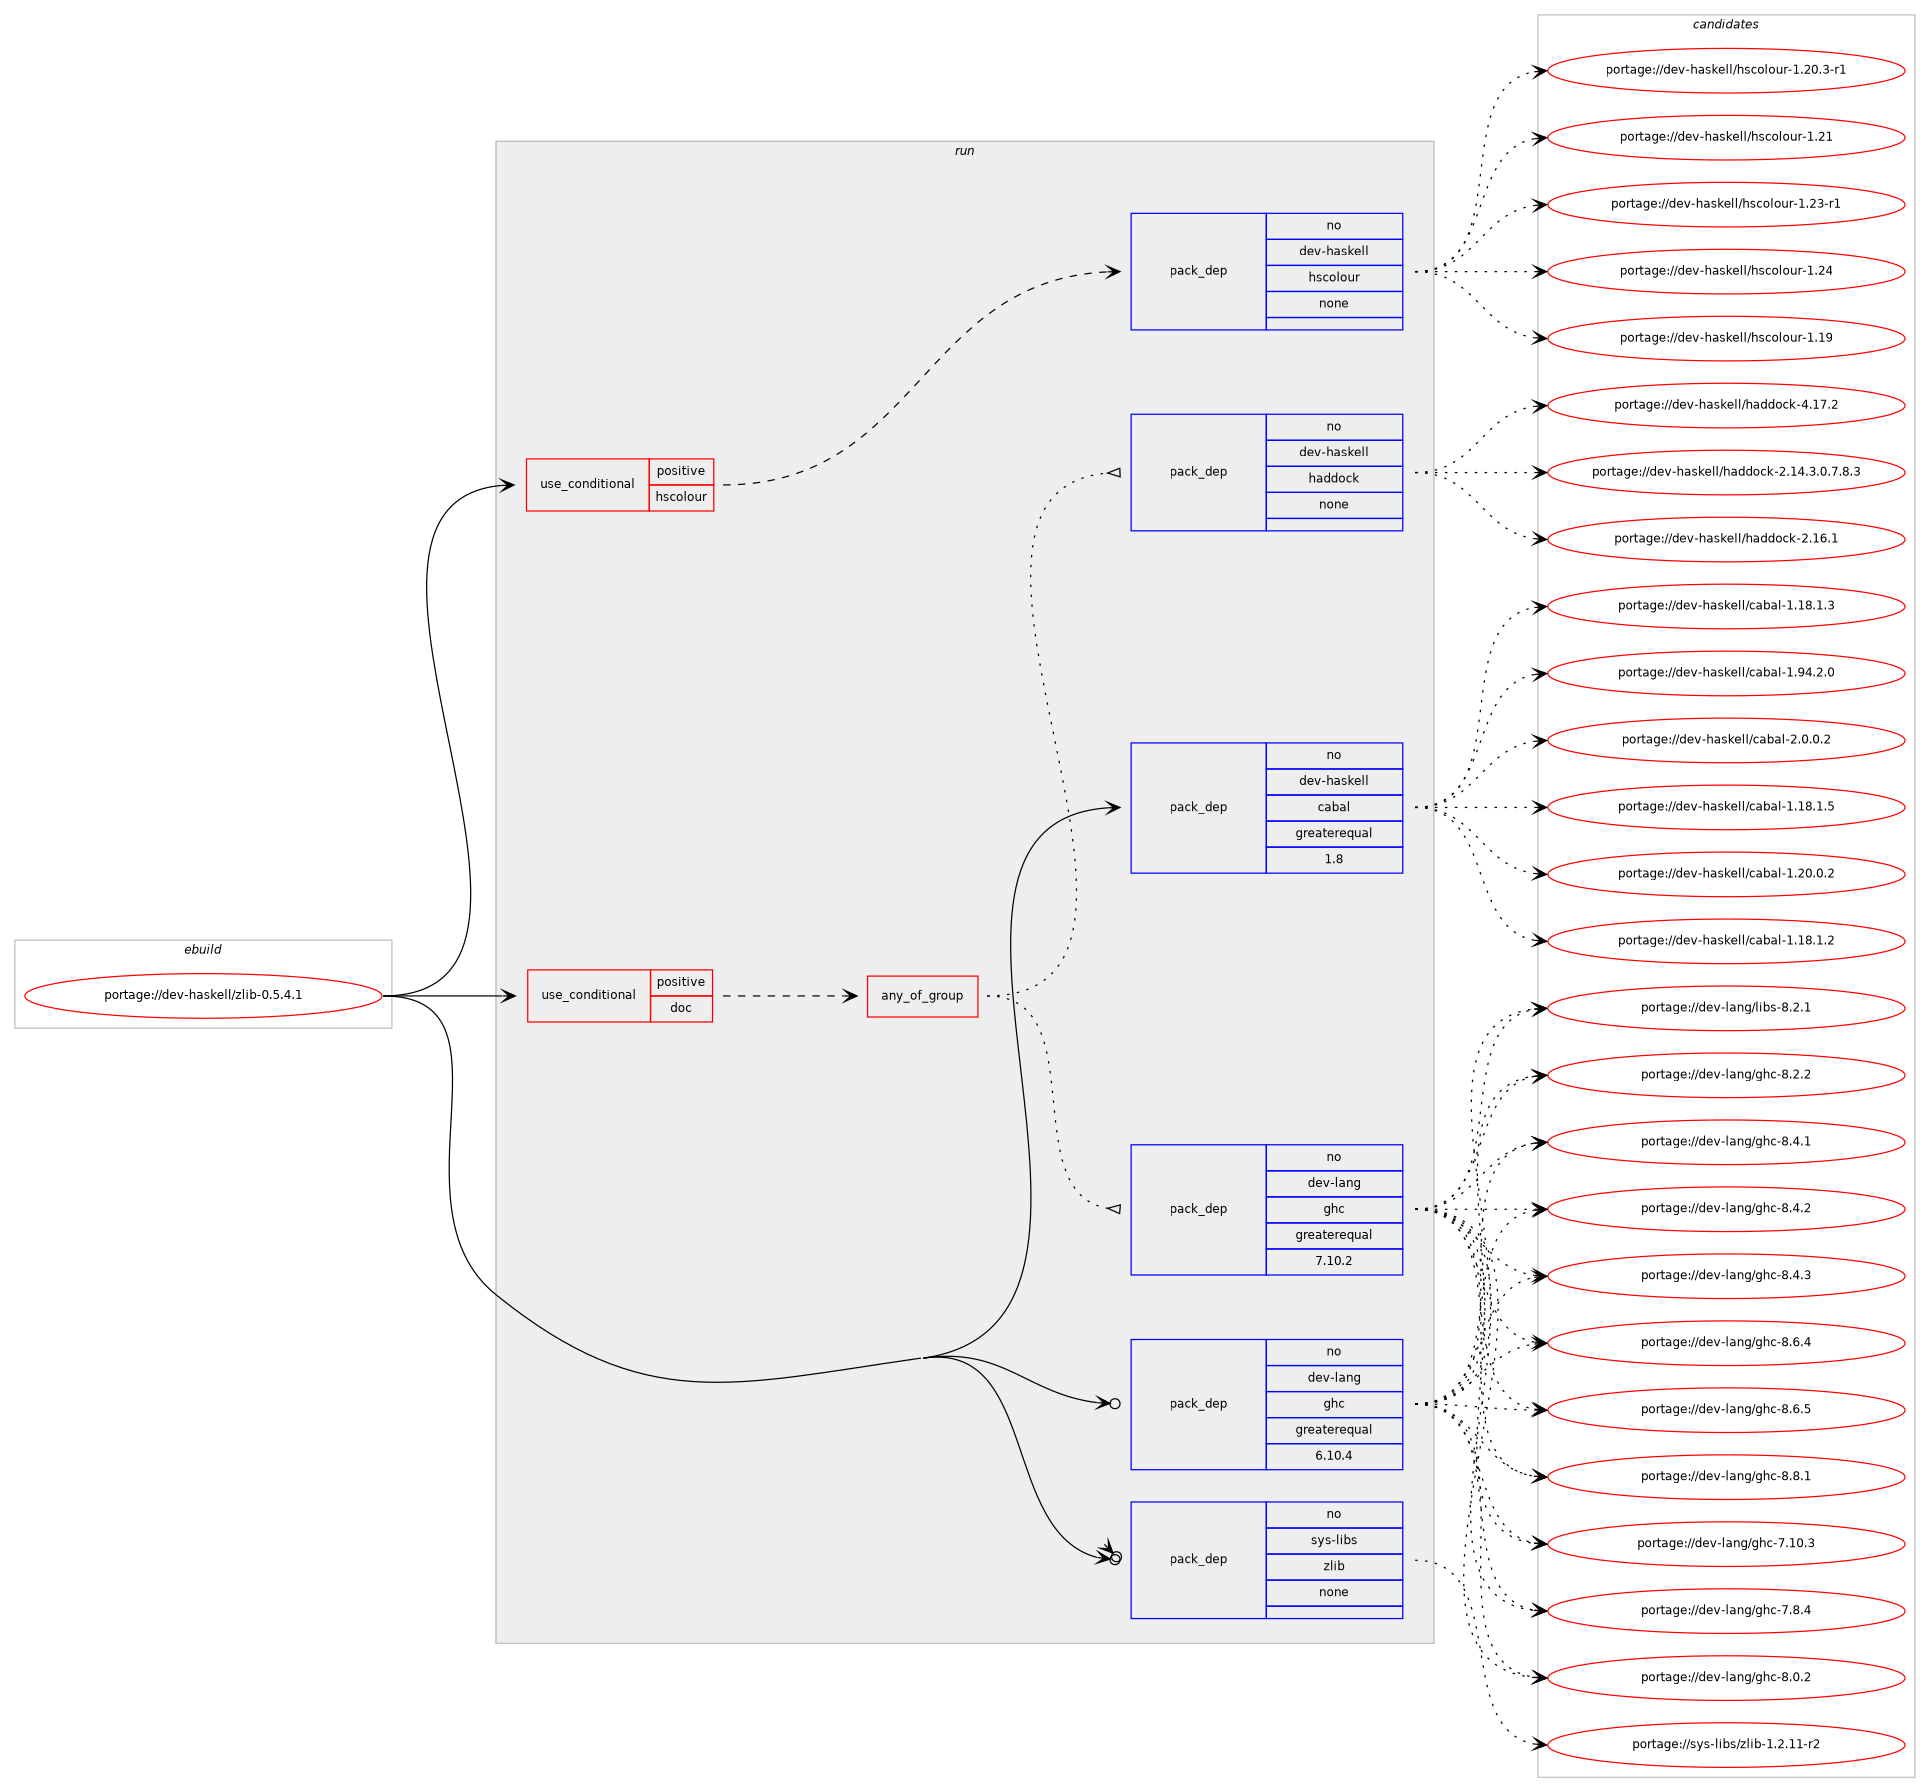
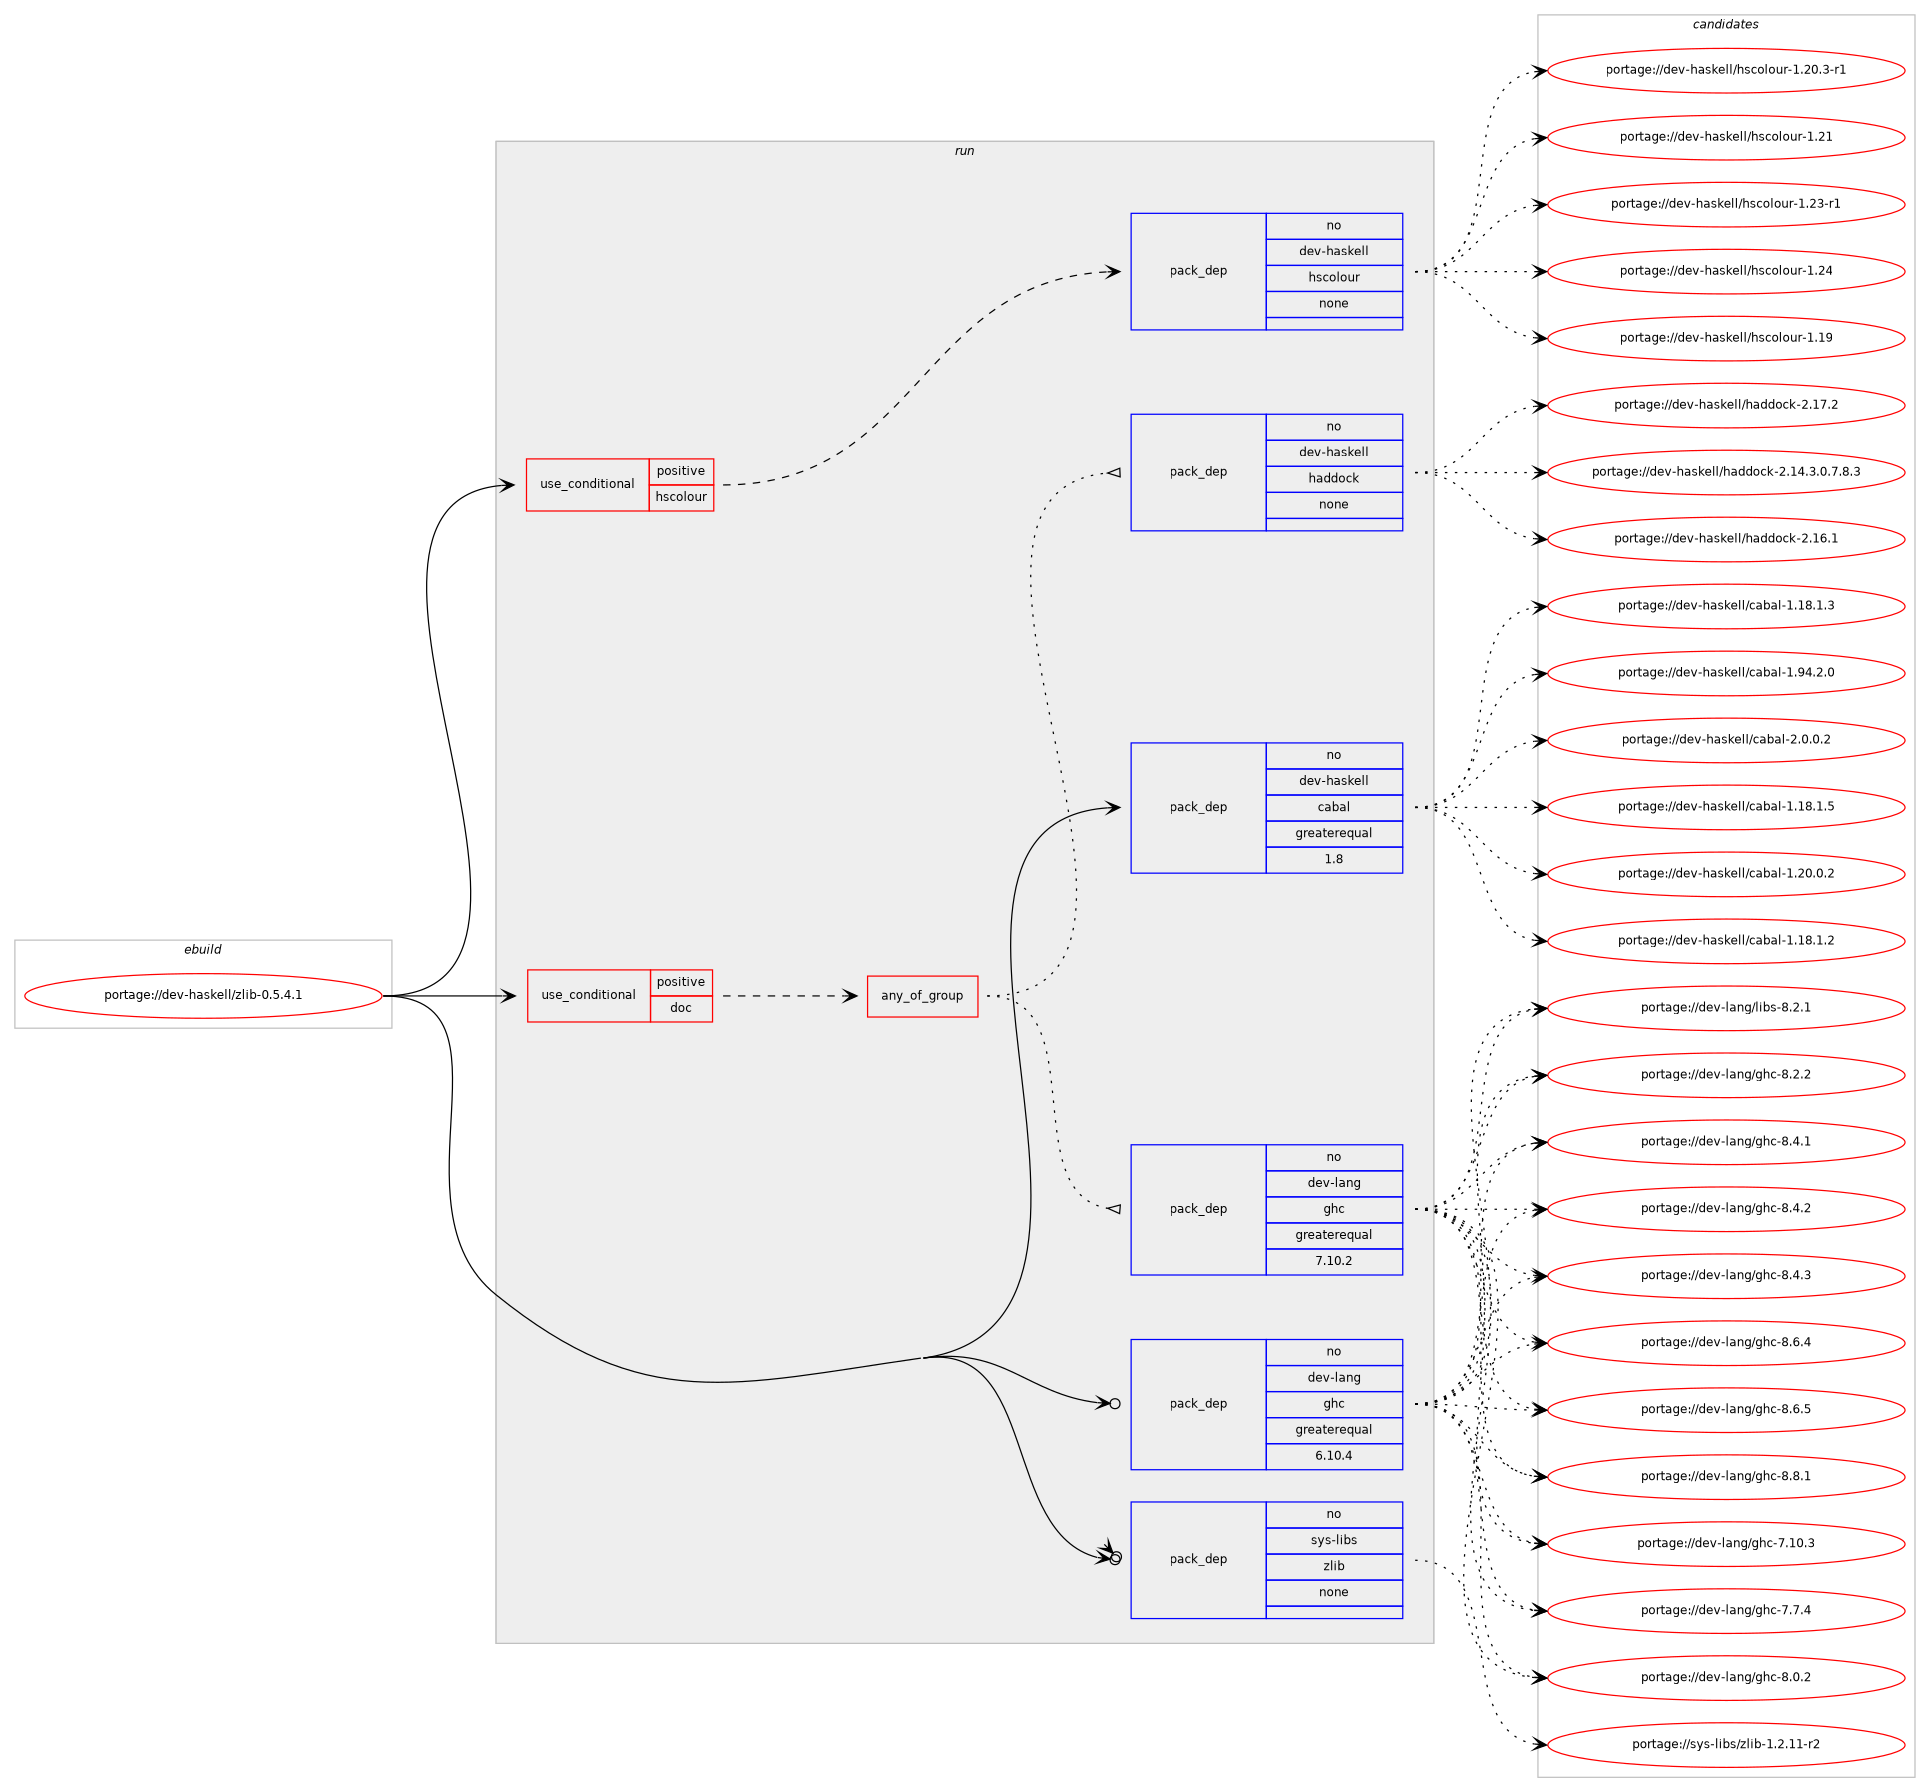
node "portage://dev-haskell/haddock-4.17.2": label "portage://dev-haskell/haddock-4.17.2" -> "portage://dev-haskell/haddock-2.17.2"
node "portage://dev-lang/ghc-7.8.4": label "portage://dev-lang/ghc-7.8.4" -> "portage://dev-lang/ghc-7.7.4"
